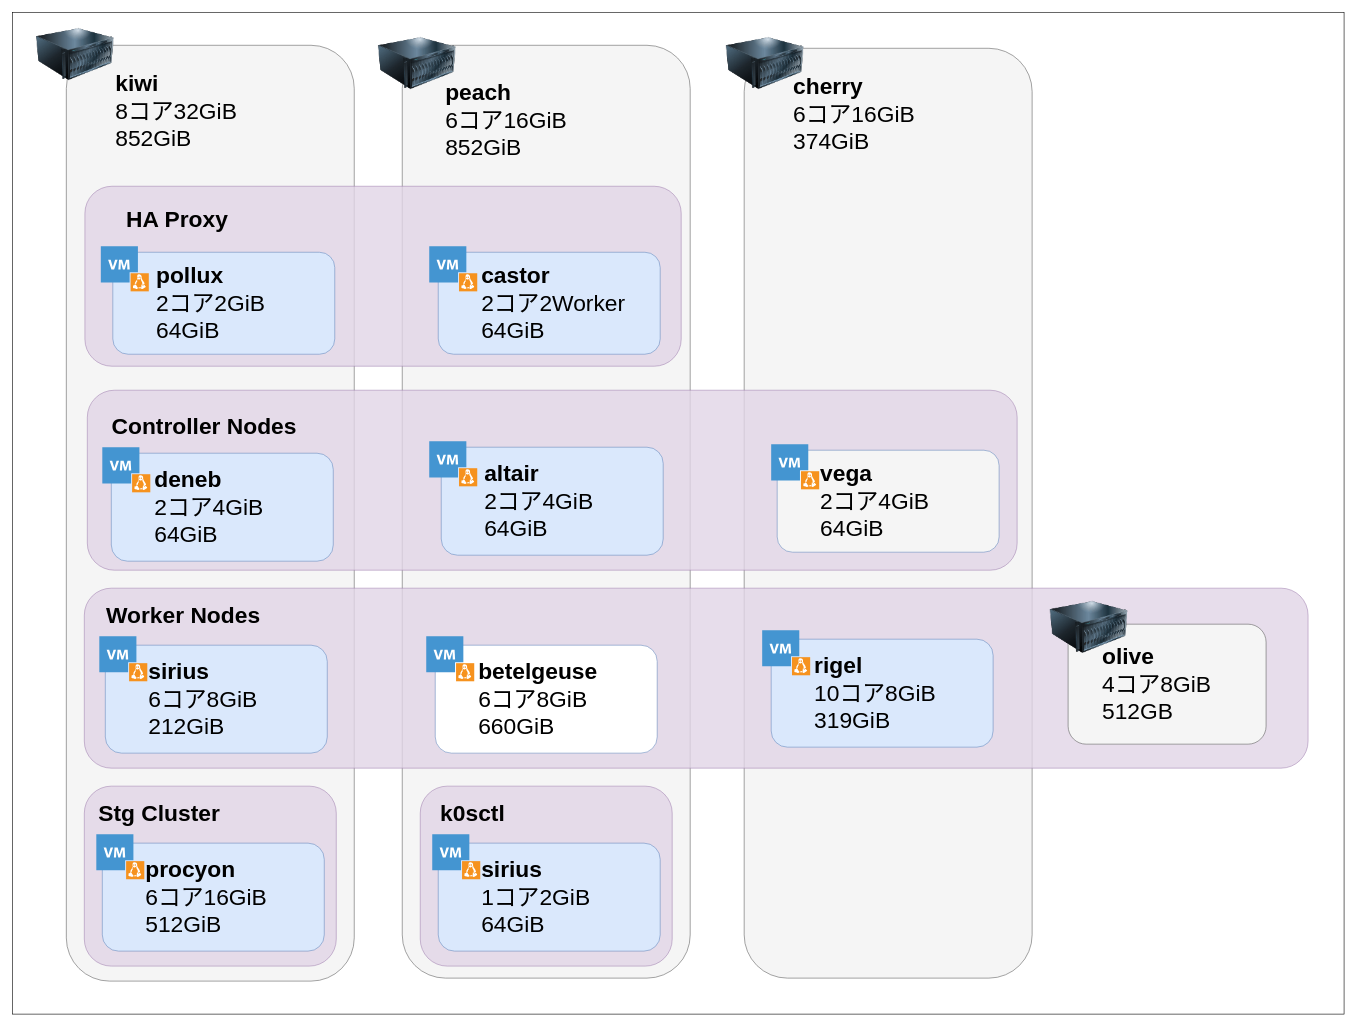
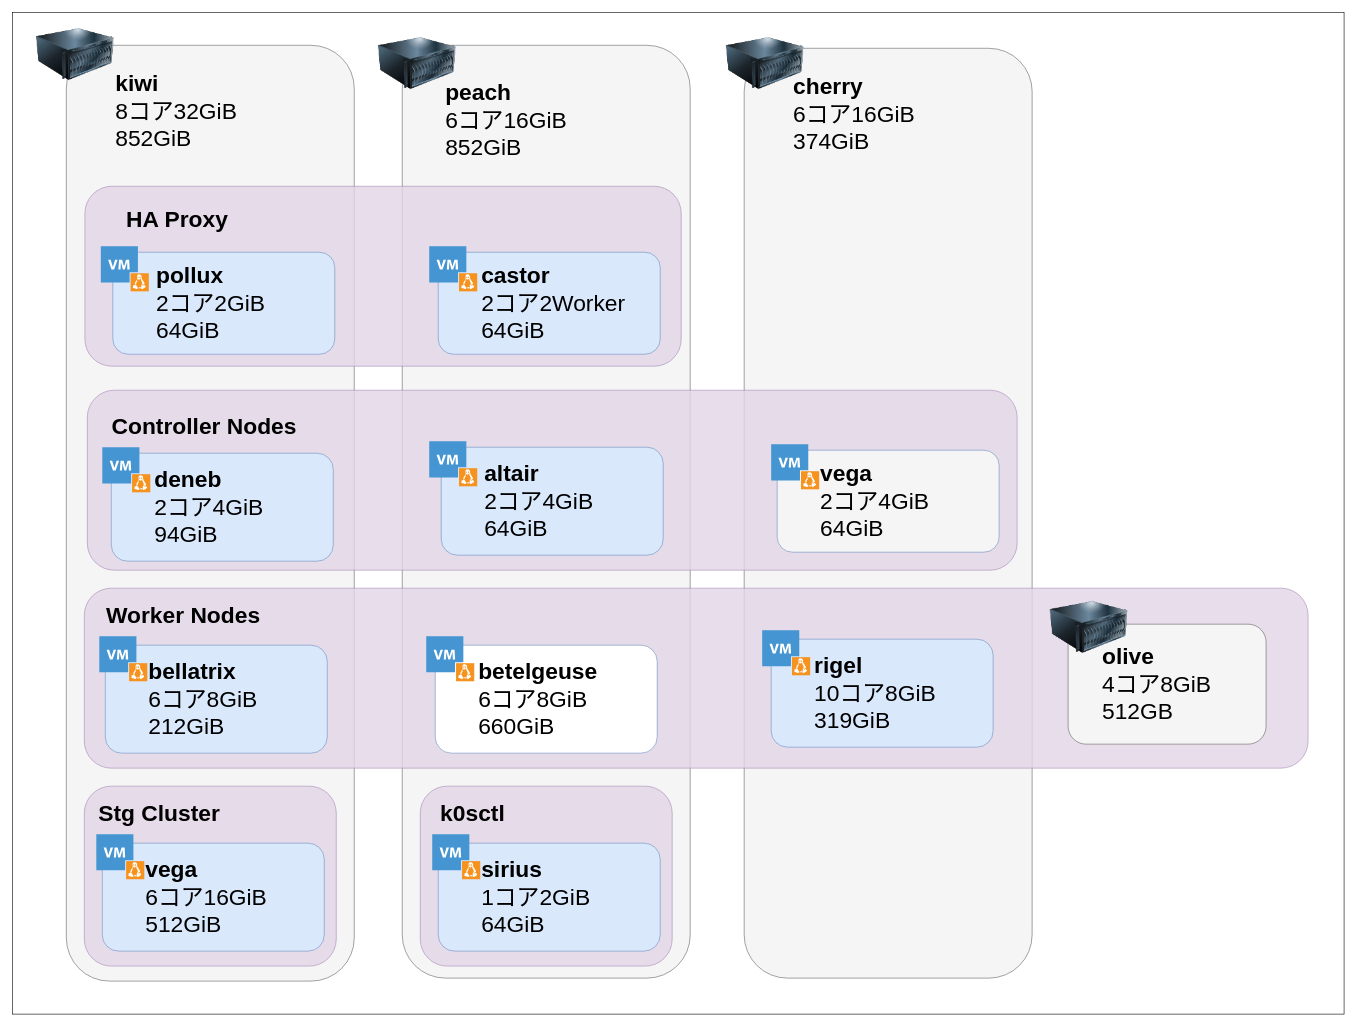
node "deneb 2コア4GiB 64GiB": label "deneb 2コア4GiB 64GiB" -> "deneb 2コア4GiB 94GiB"
node "sirius 6コア8GiB 212GiB": label "sirius 6コア8GiB 212GiB" -> "bellatrix 6コア8GiB 212GiB"
node "procyon 6コア16GiB 512GiB": label "procyon 6コア16GiB 512GiB" -> "vega 6コア16GiB 512GiB"
